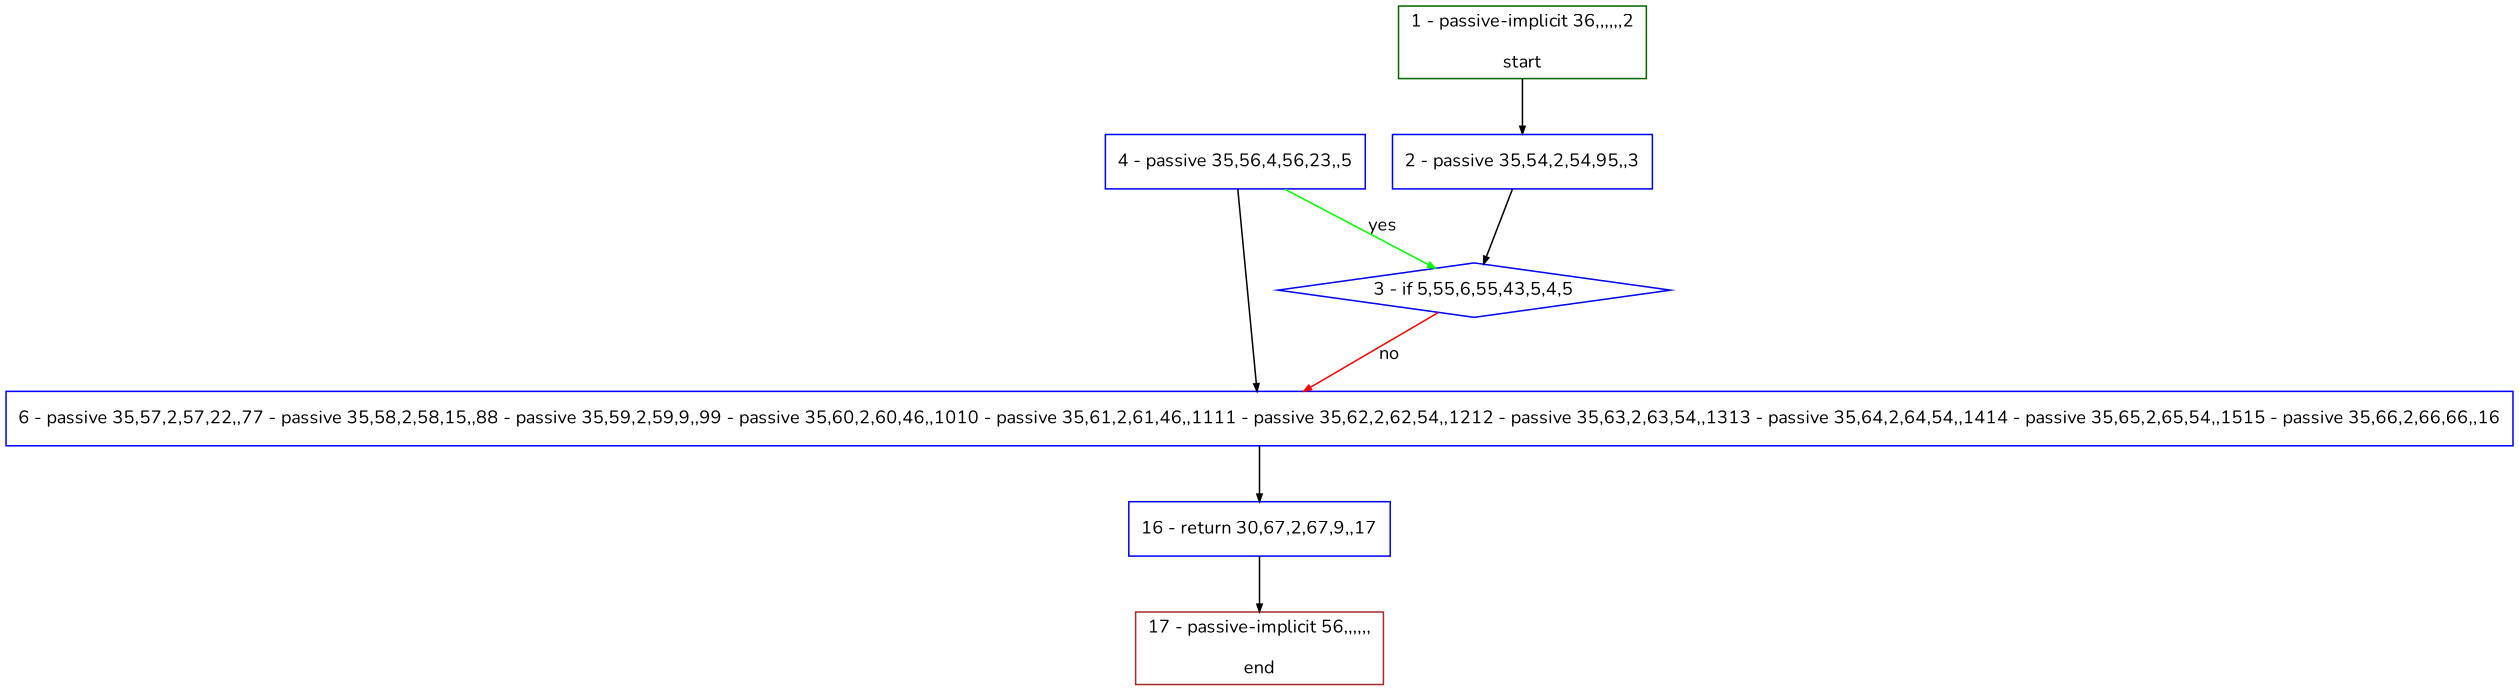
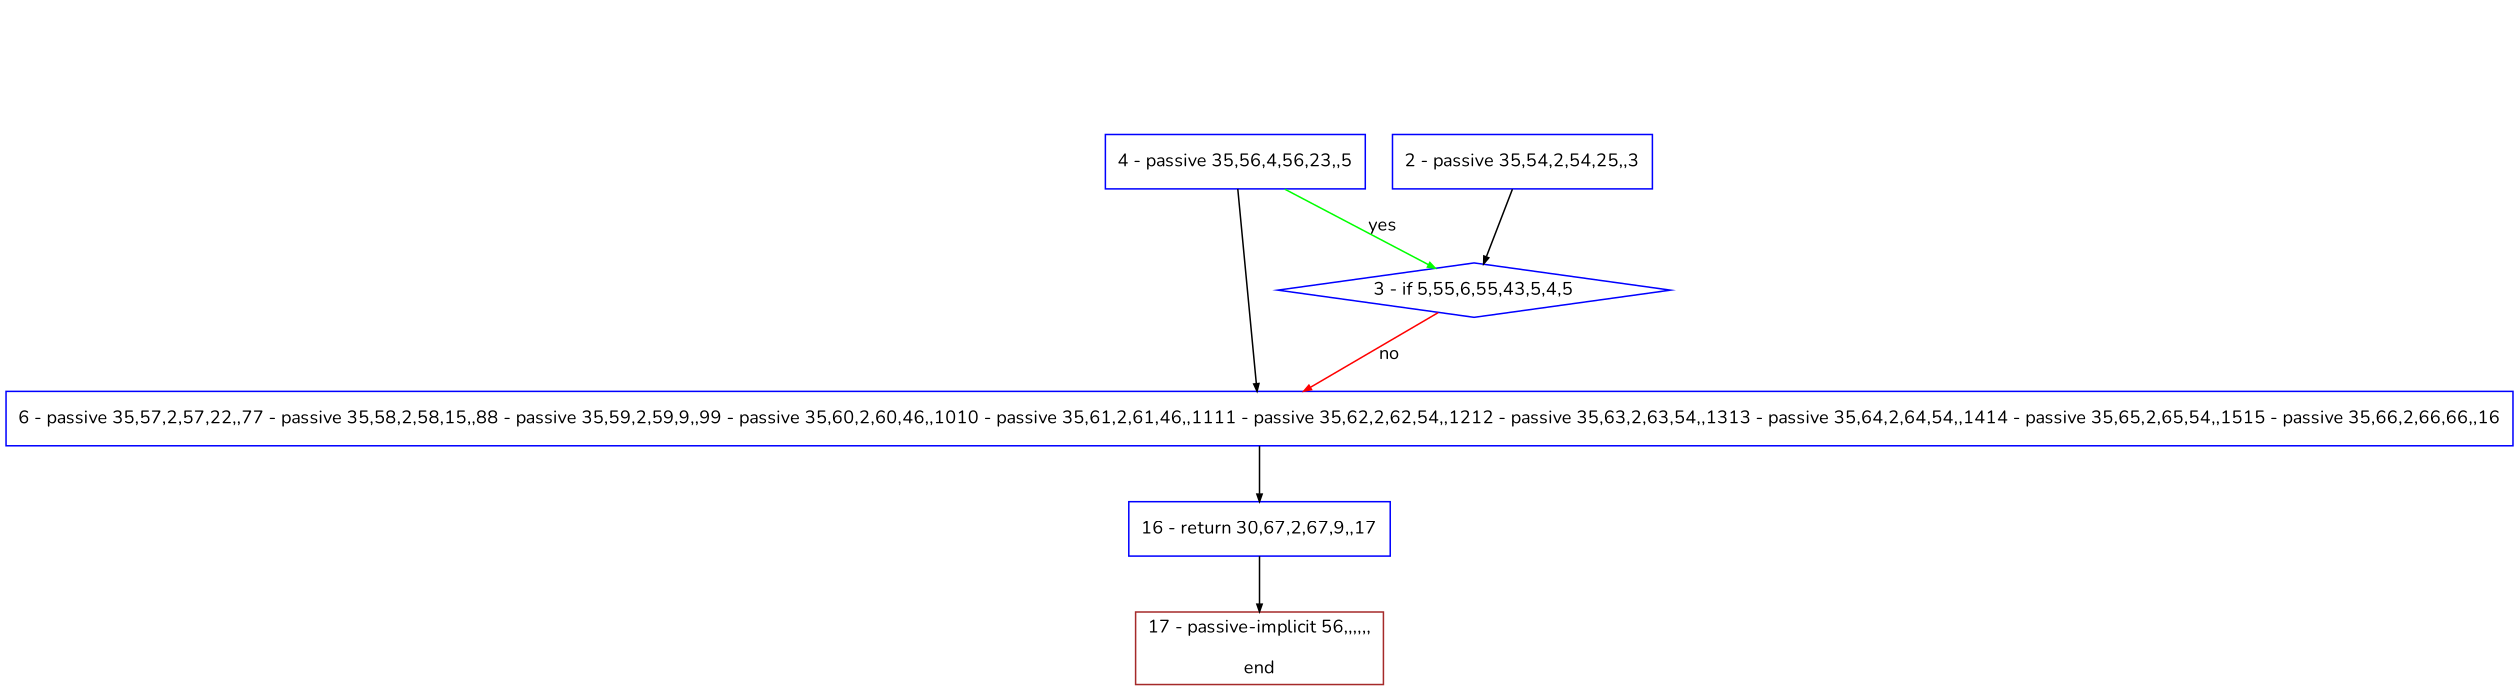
node "1 - passive-implicit 36,,,,,,2 start": removed
node "2 - passive 35,54,2,54,95,,3": label "2 - passive 35,54,2,54,95,,3" -> "2 - passive 35,54,2,54,25,,3"
